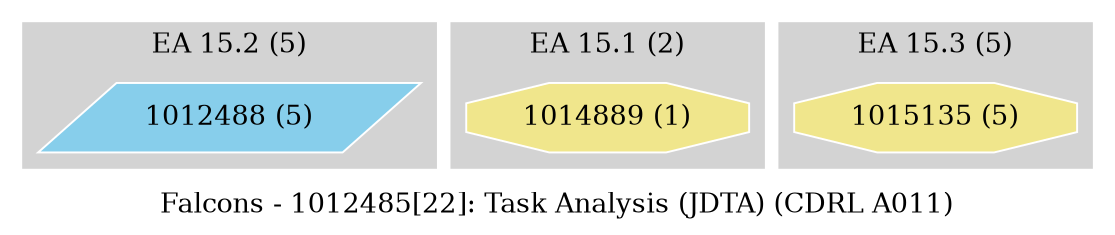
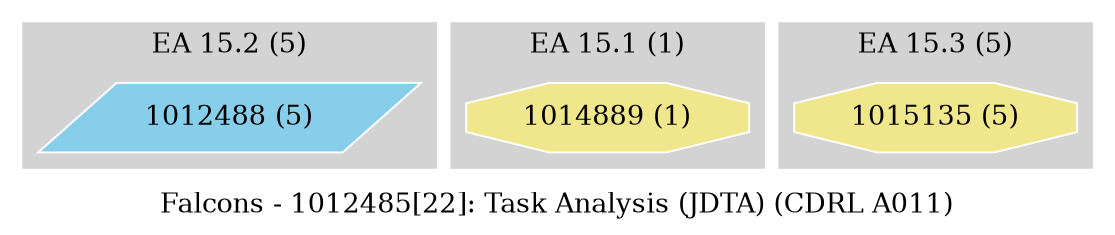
cluster "EA 15.1 (2)": label "EA 15.1 (2)" -> "EA 15.1 (1)"
